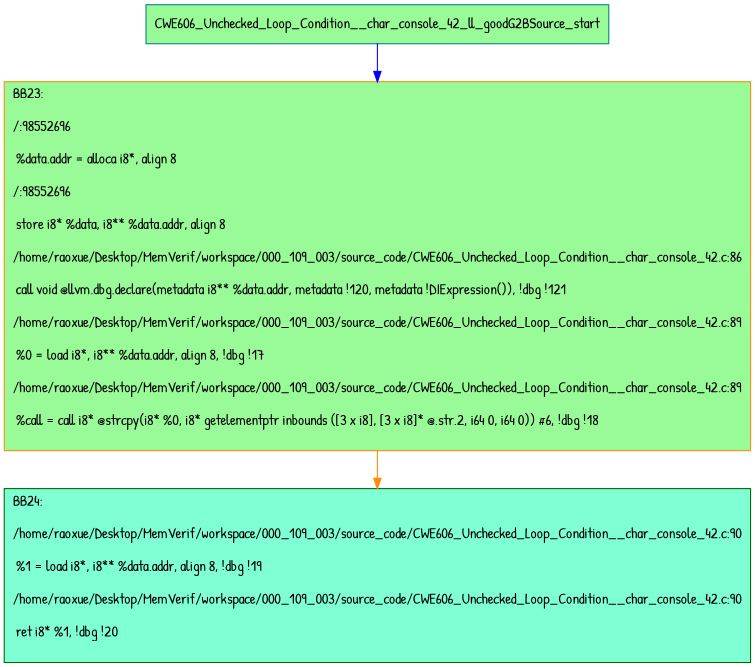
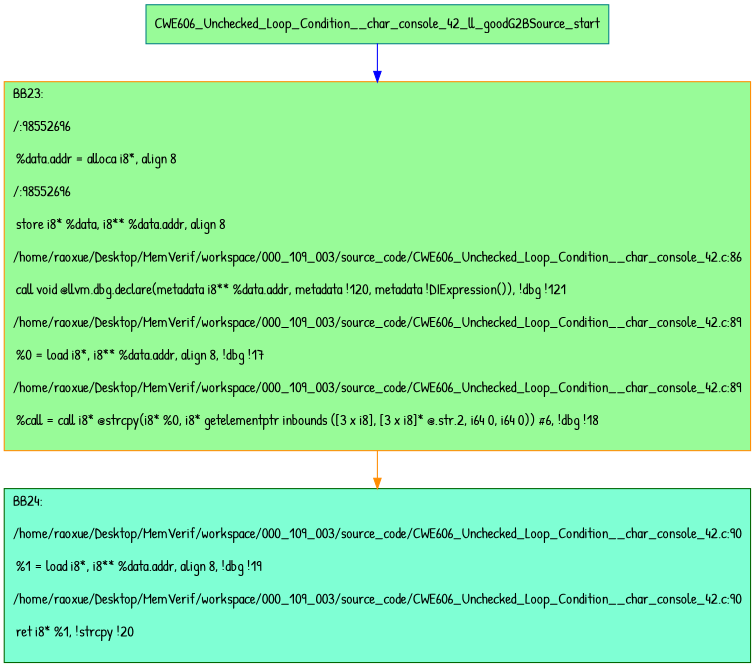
node "BB24:": text "ret i8* %1, !dbg !20" -> "ret i8* %1, !strcpy !20"
